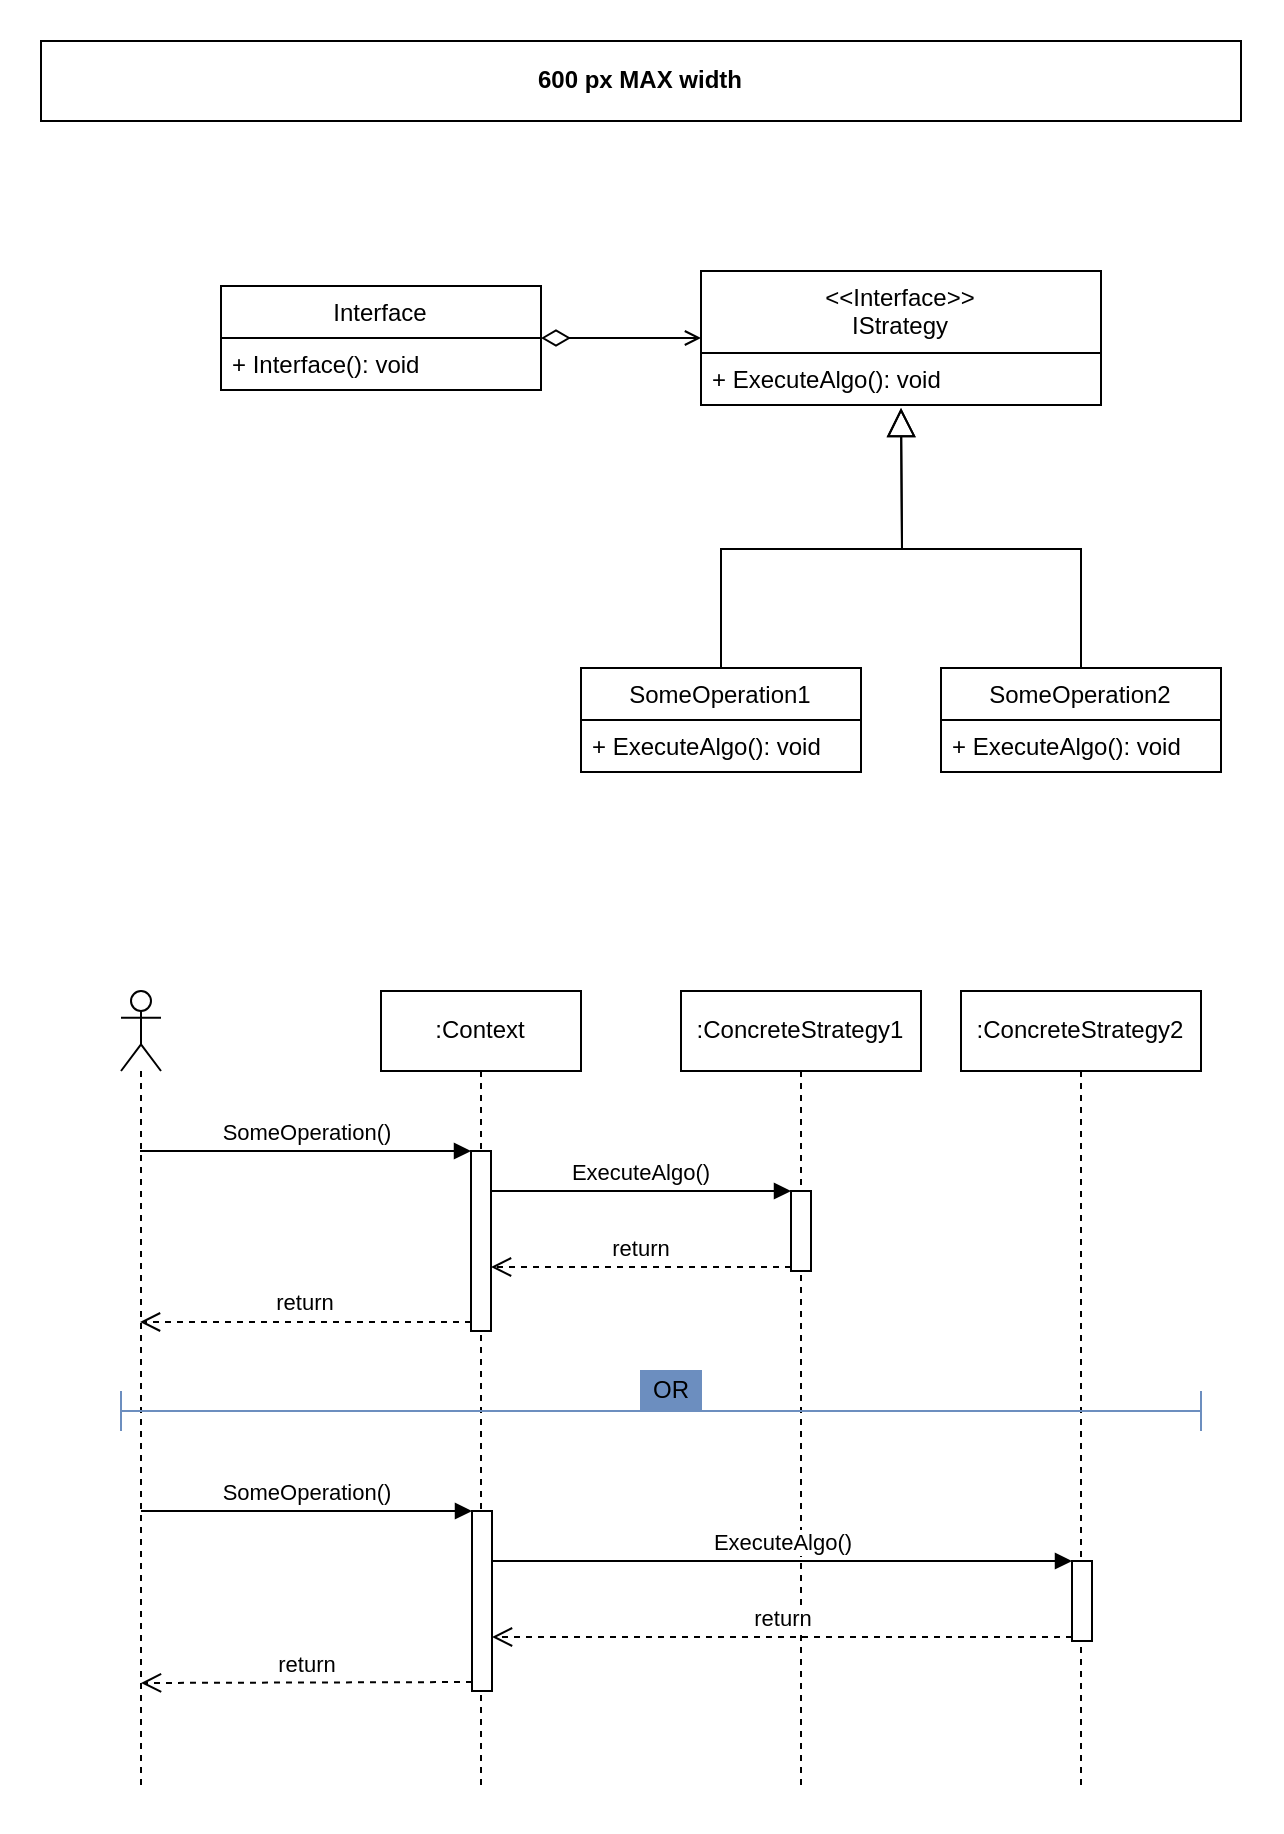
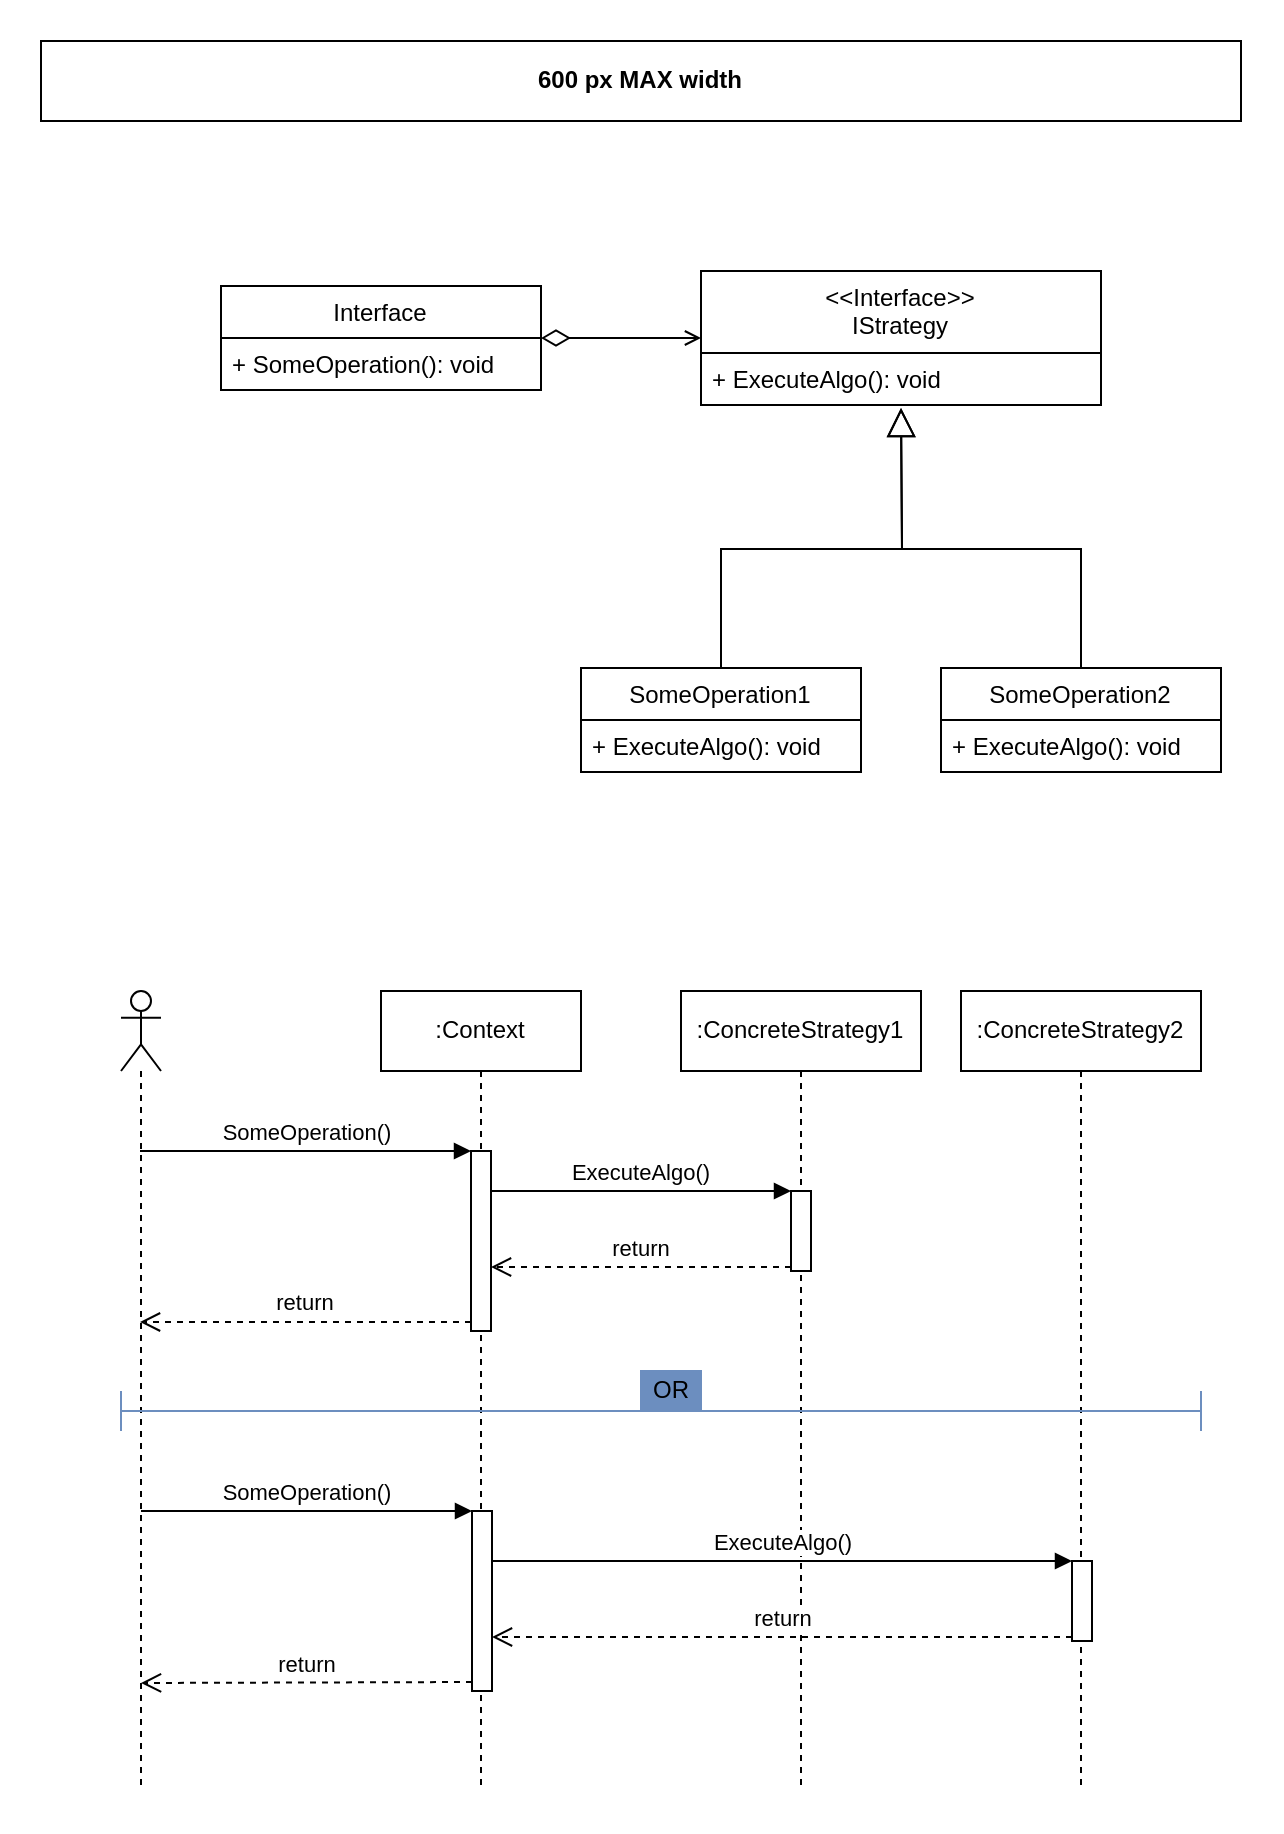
node "+ Interface(): void": label "+ Interface(): void" -> "+ SomeOperation(): void"
